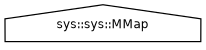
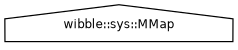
node "sys::sys::MMap": label "sys::sys::MMap" -> "wibble::sys::MMap"
